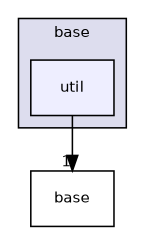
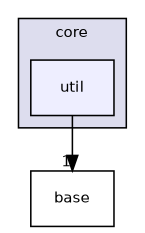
cluster "base": label "base" -> "core"
